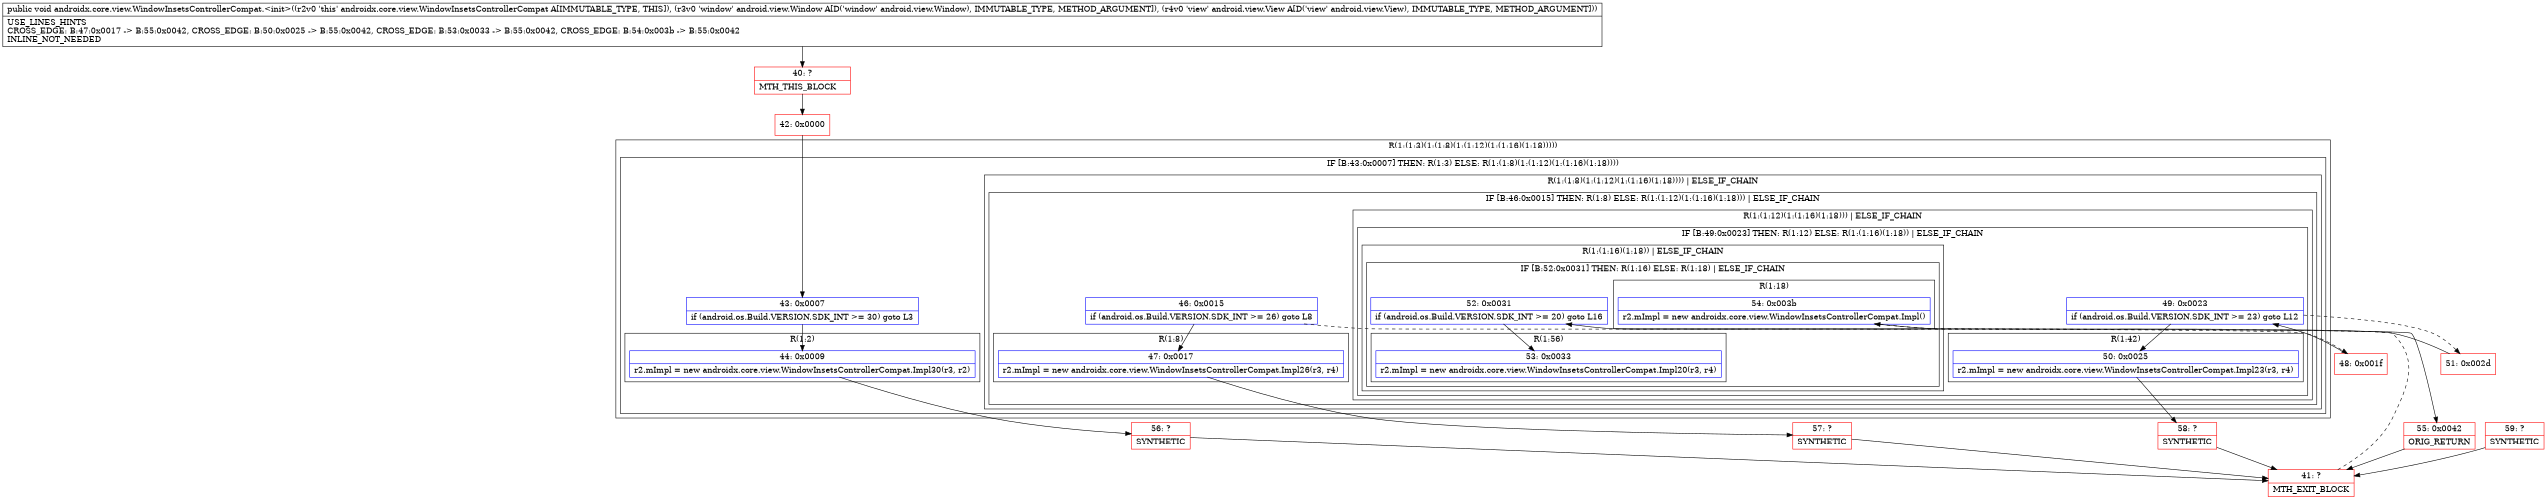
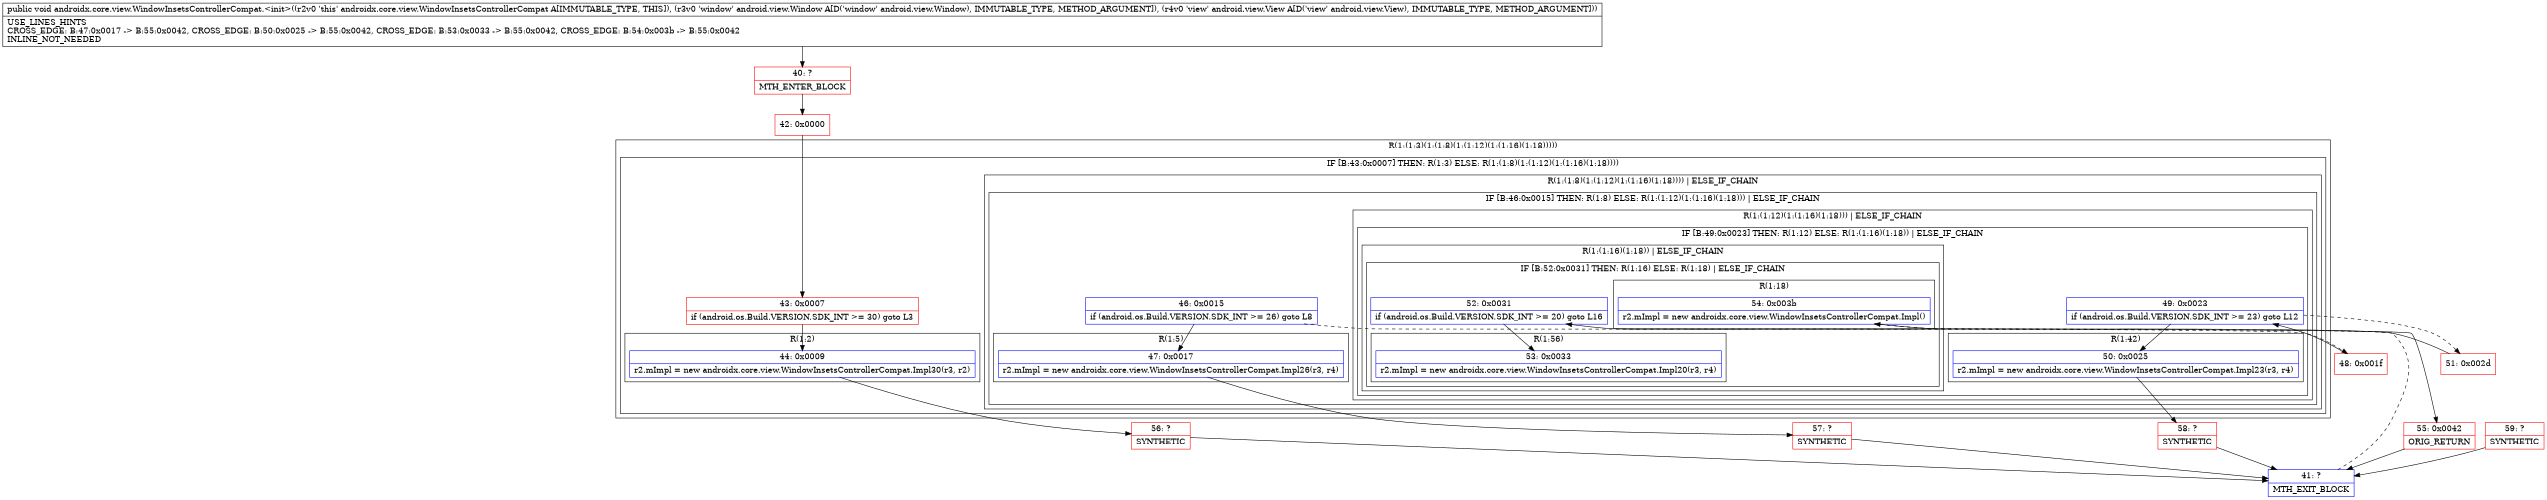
node "40: ?": text "MTH_THIS_BLOCK" -> "MTH_ENTER_BLOCK"
node "43: 0x0007": color blue -> red
cluster "R(1:8)": label "R(1:8)" -> "R(1:5)"
node "41: ?": color red -> blue
